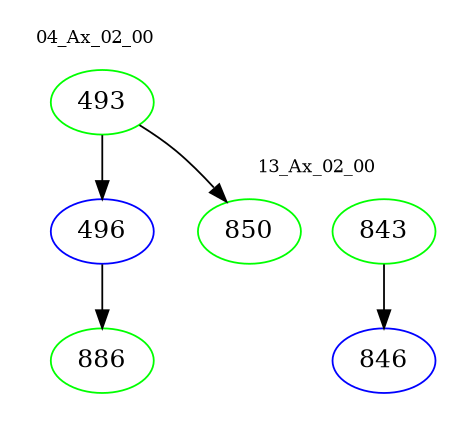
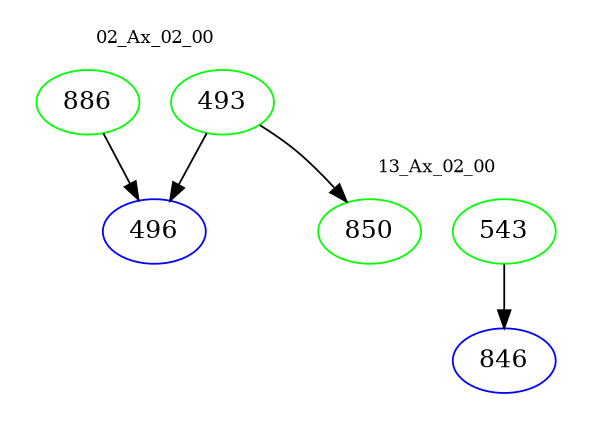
cluster "04_Ax_02_00": label "04_Ax_02_00" -> "02_Ax_02_00"
node "843": label "843" -> "543"
edge "496" -> "886": reversed
